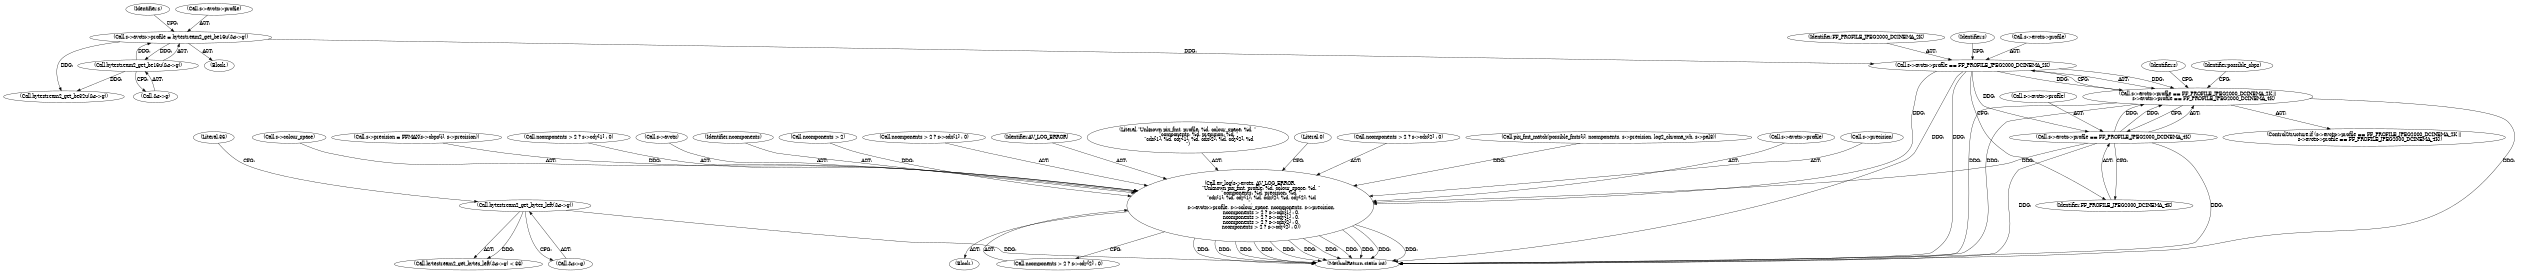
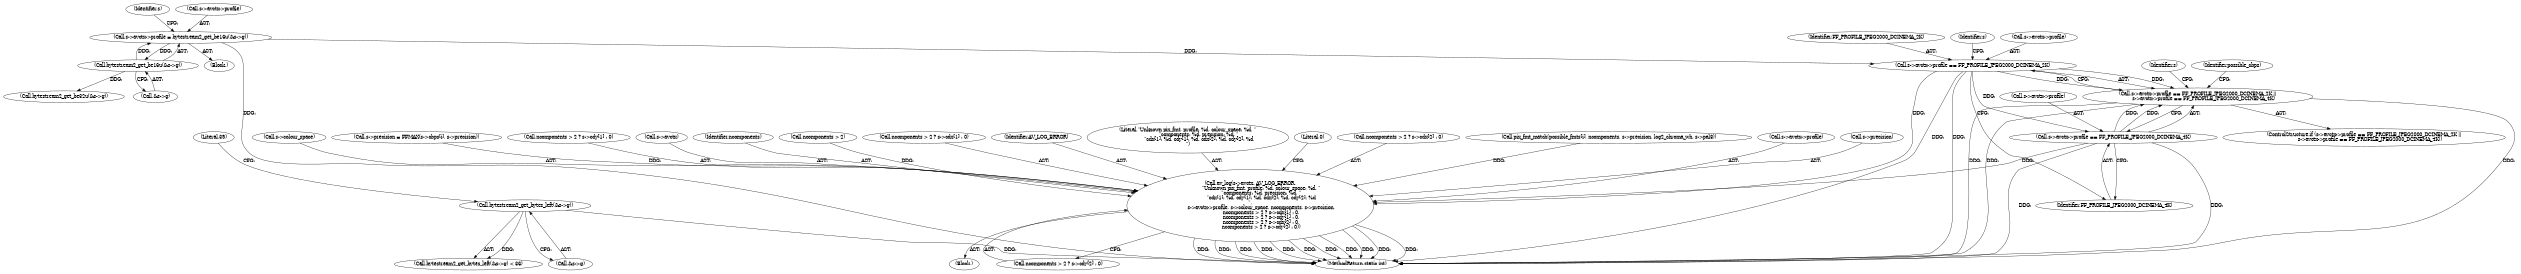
edge "(Call,s->avctx->profile = bytestream2_get_be16u(&s->g))" -> "(Call,bytestream2_get_be32u(&s->g))": now "(Call,s->avctx->profile = bytestream2_get_be16u(&s->g))" -> "(MethodReturn,static int)"
node "(Literal,36)": label "(Literal,36)" -> "(Literal,39)"
